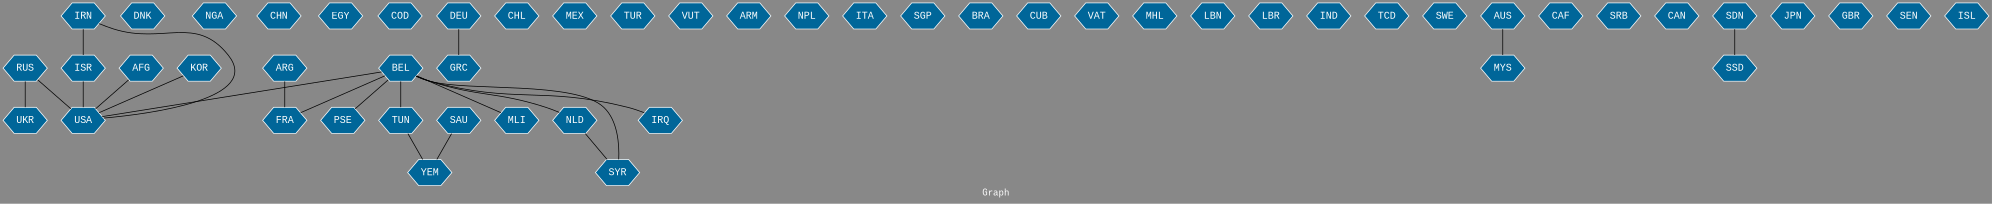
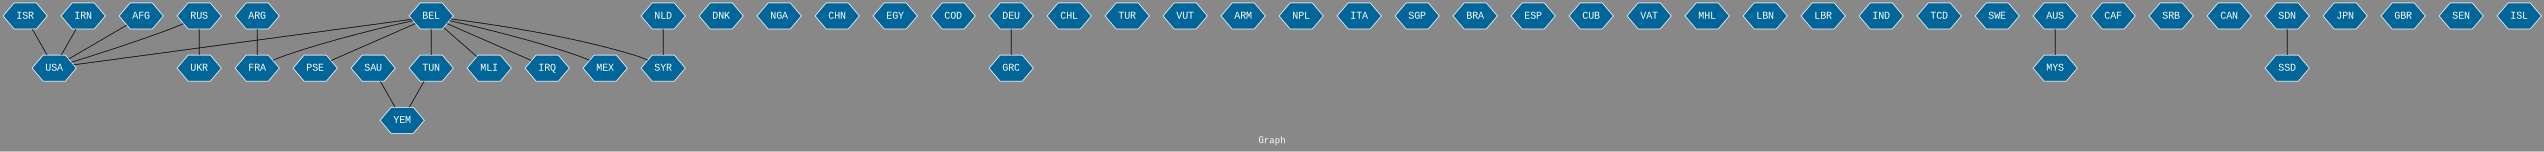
node "ESP": added
edge "IRN" -- "ISR": removed
node "KOR": removed
edge "BEL" -- "NLD": now "BEL" -- "MEX"
